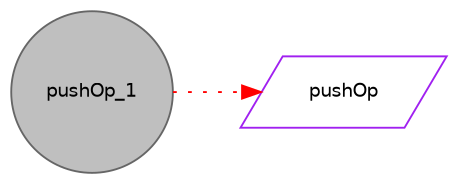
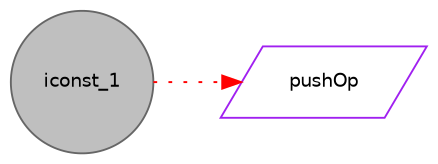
node "pushOp_1": label "pushOp_1" -> "iconst_1"
